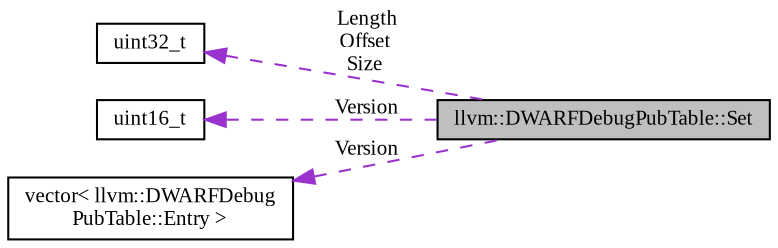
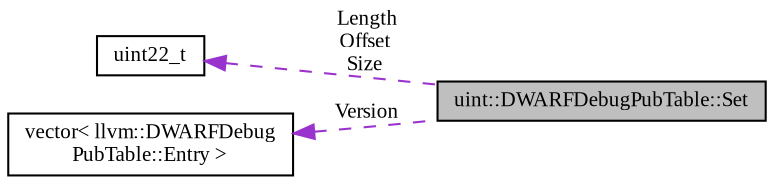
node "uint32_t": label "uint32_t" -> "uint22_t"
node "uint16_t": removed
node "llvm::DWARFDebugPubTable::Set": label "llvm::DWARFDebugPubTable::Set" -> "uint::DWARFDebugPubTable::Set"
